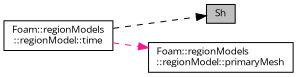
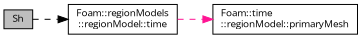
edge "Foam::regionModels ::regionModel::time" -> "Sh": reversed
node "Foam::regionModels ::regionModel::primaryMesh": label "Foam::regionModels ::regionModel::primaryMesh" -> "Foam::time ::regionModel::primaryMesh"
